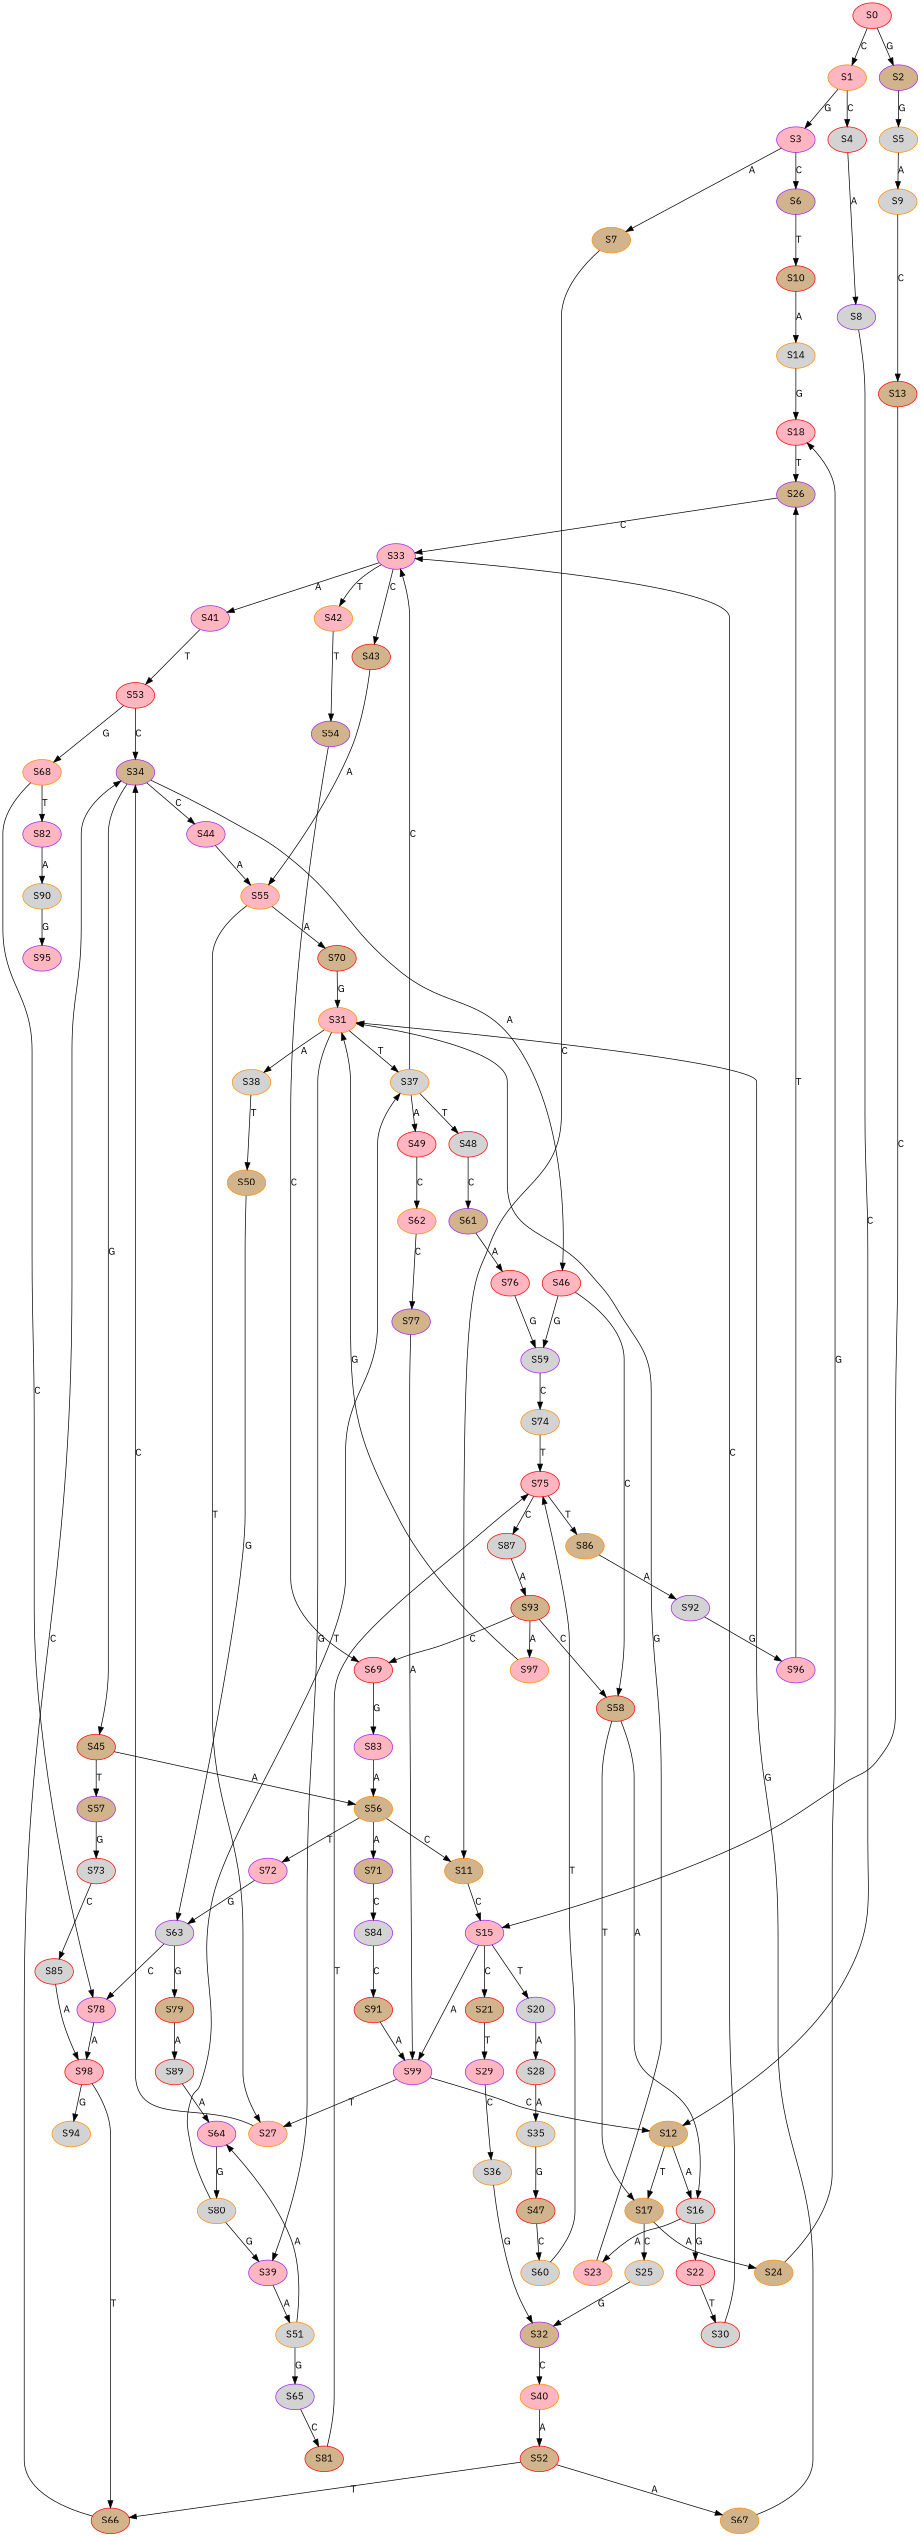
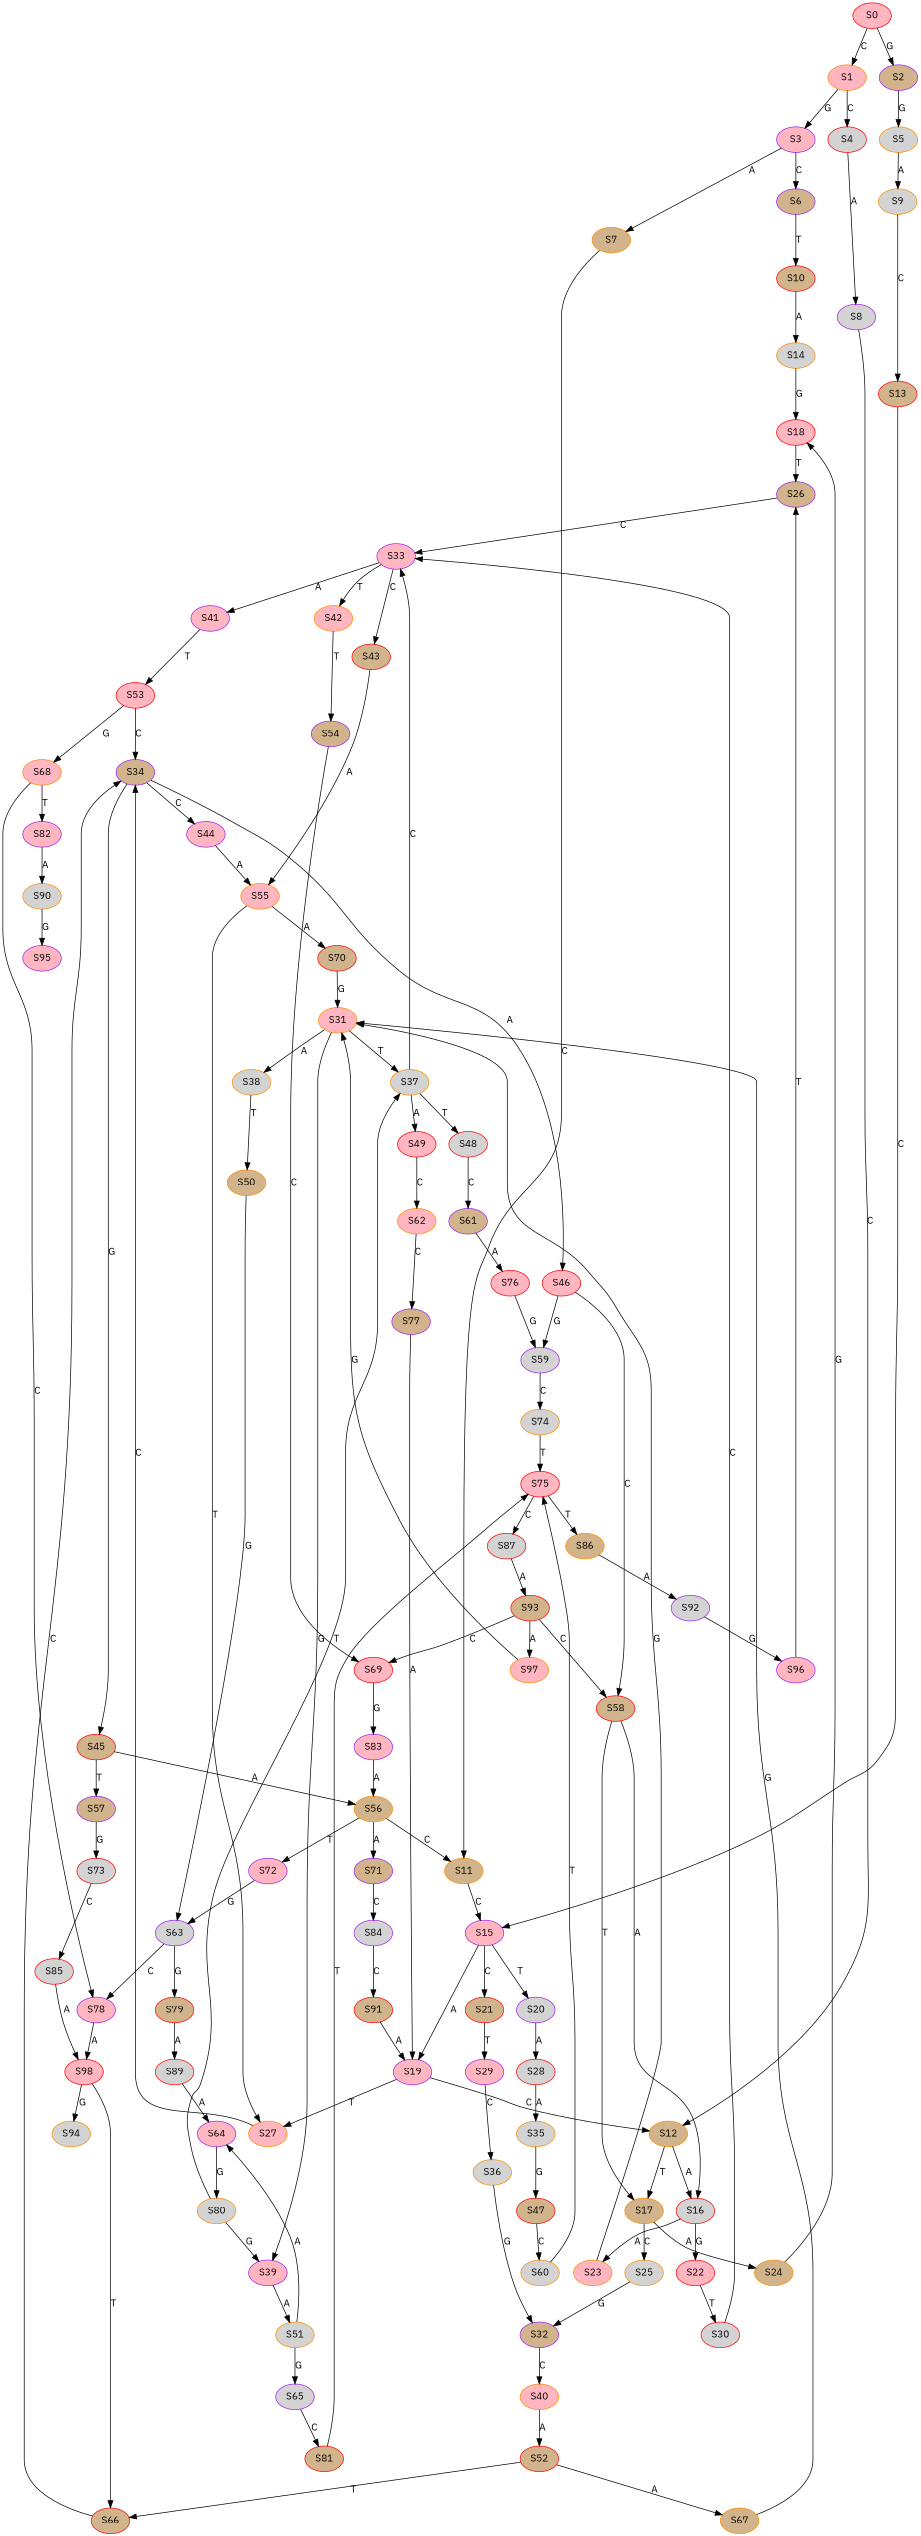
node "S99": label "S99" -> "S19"
